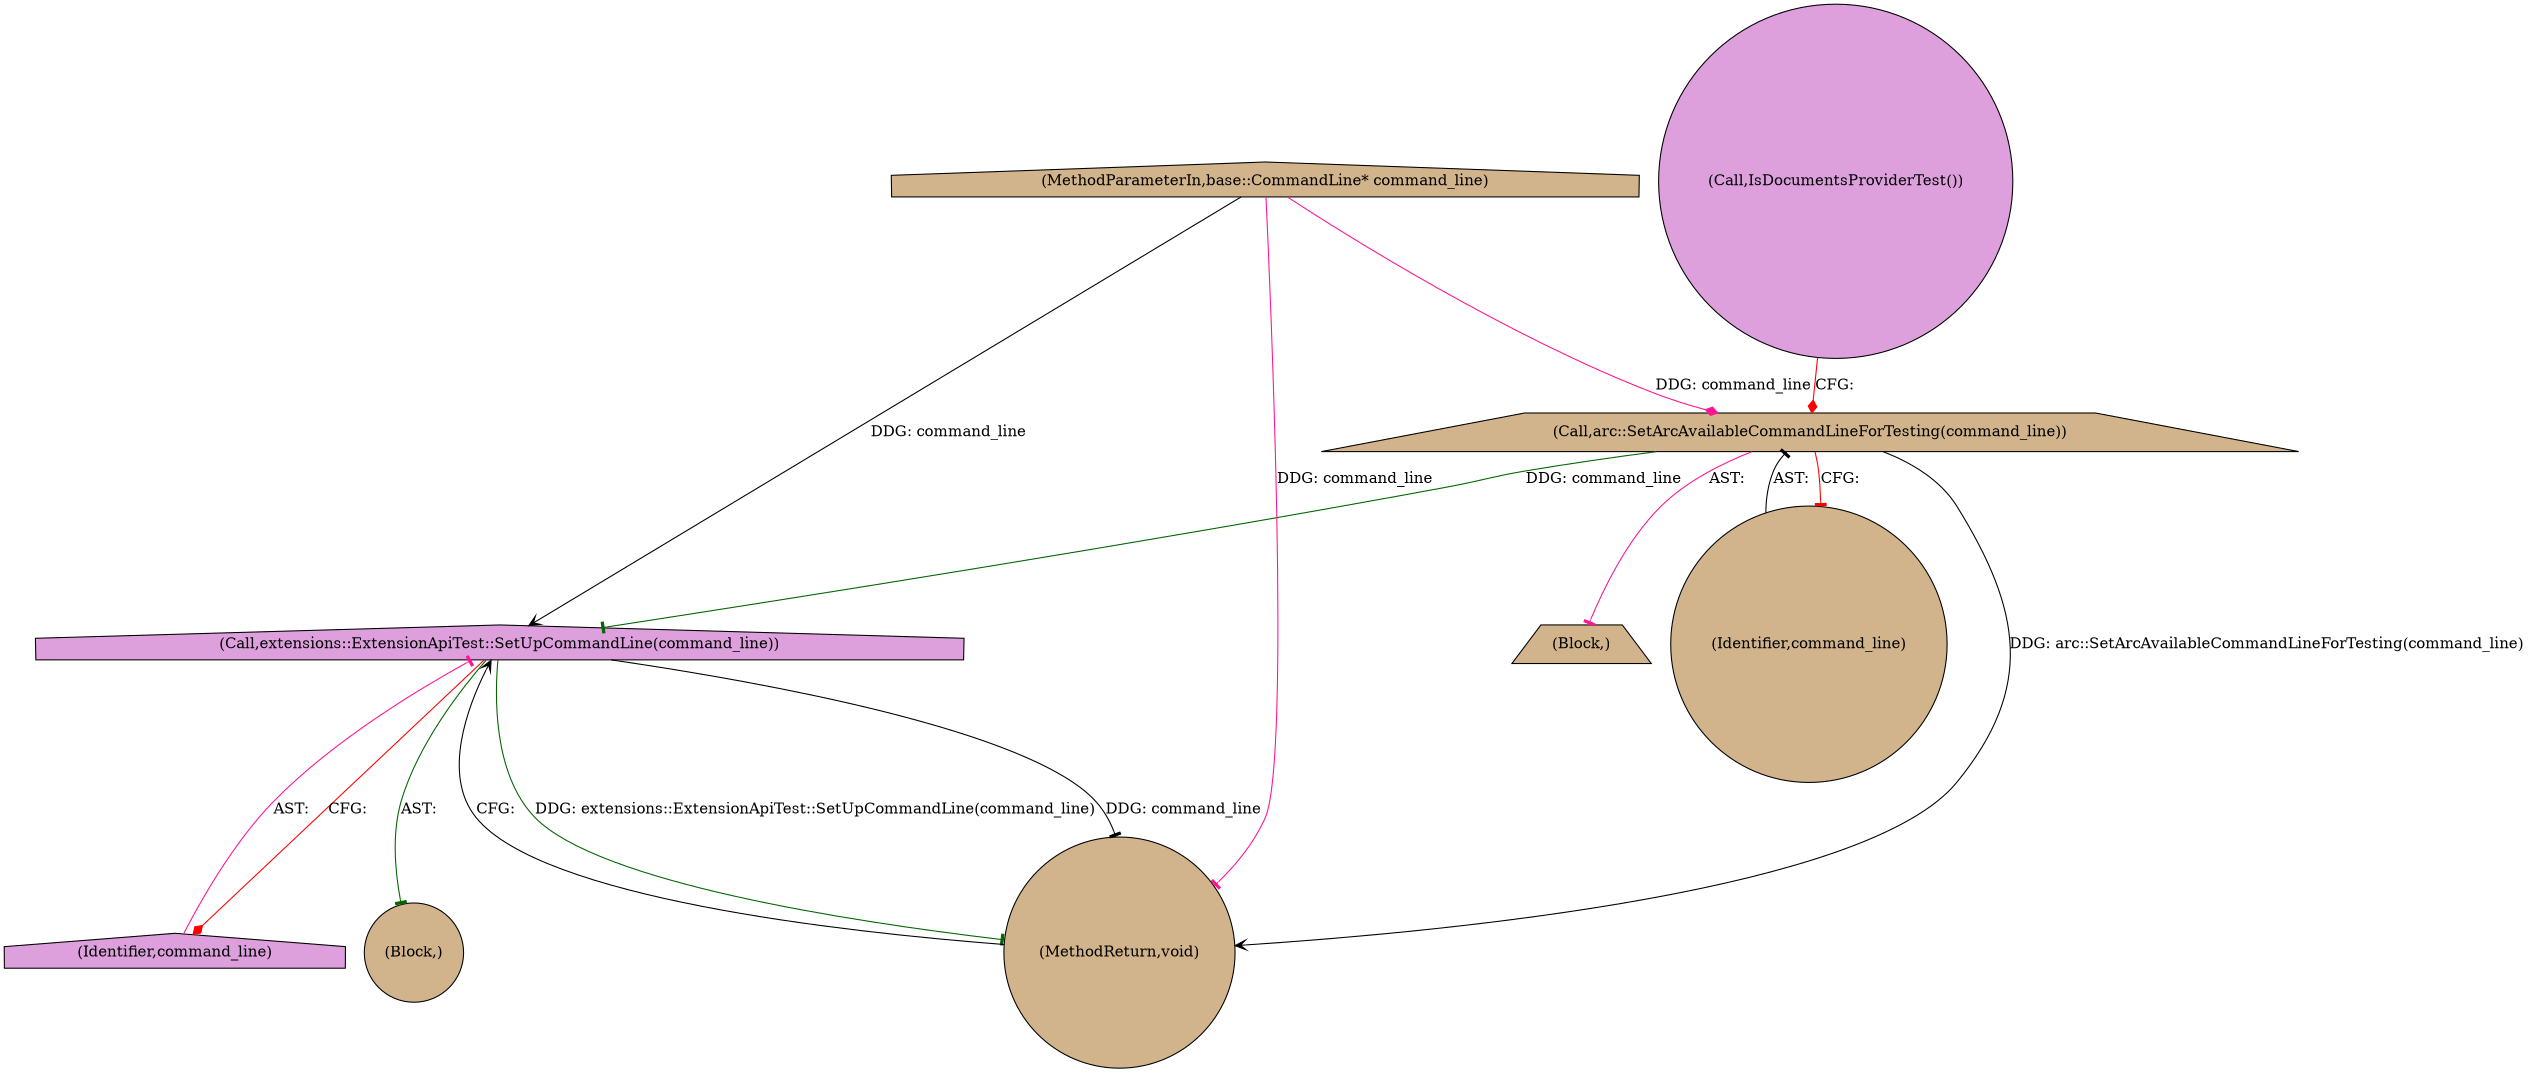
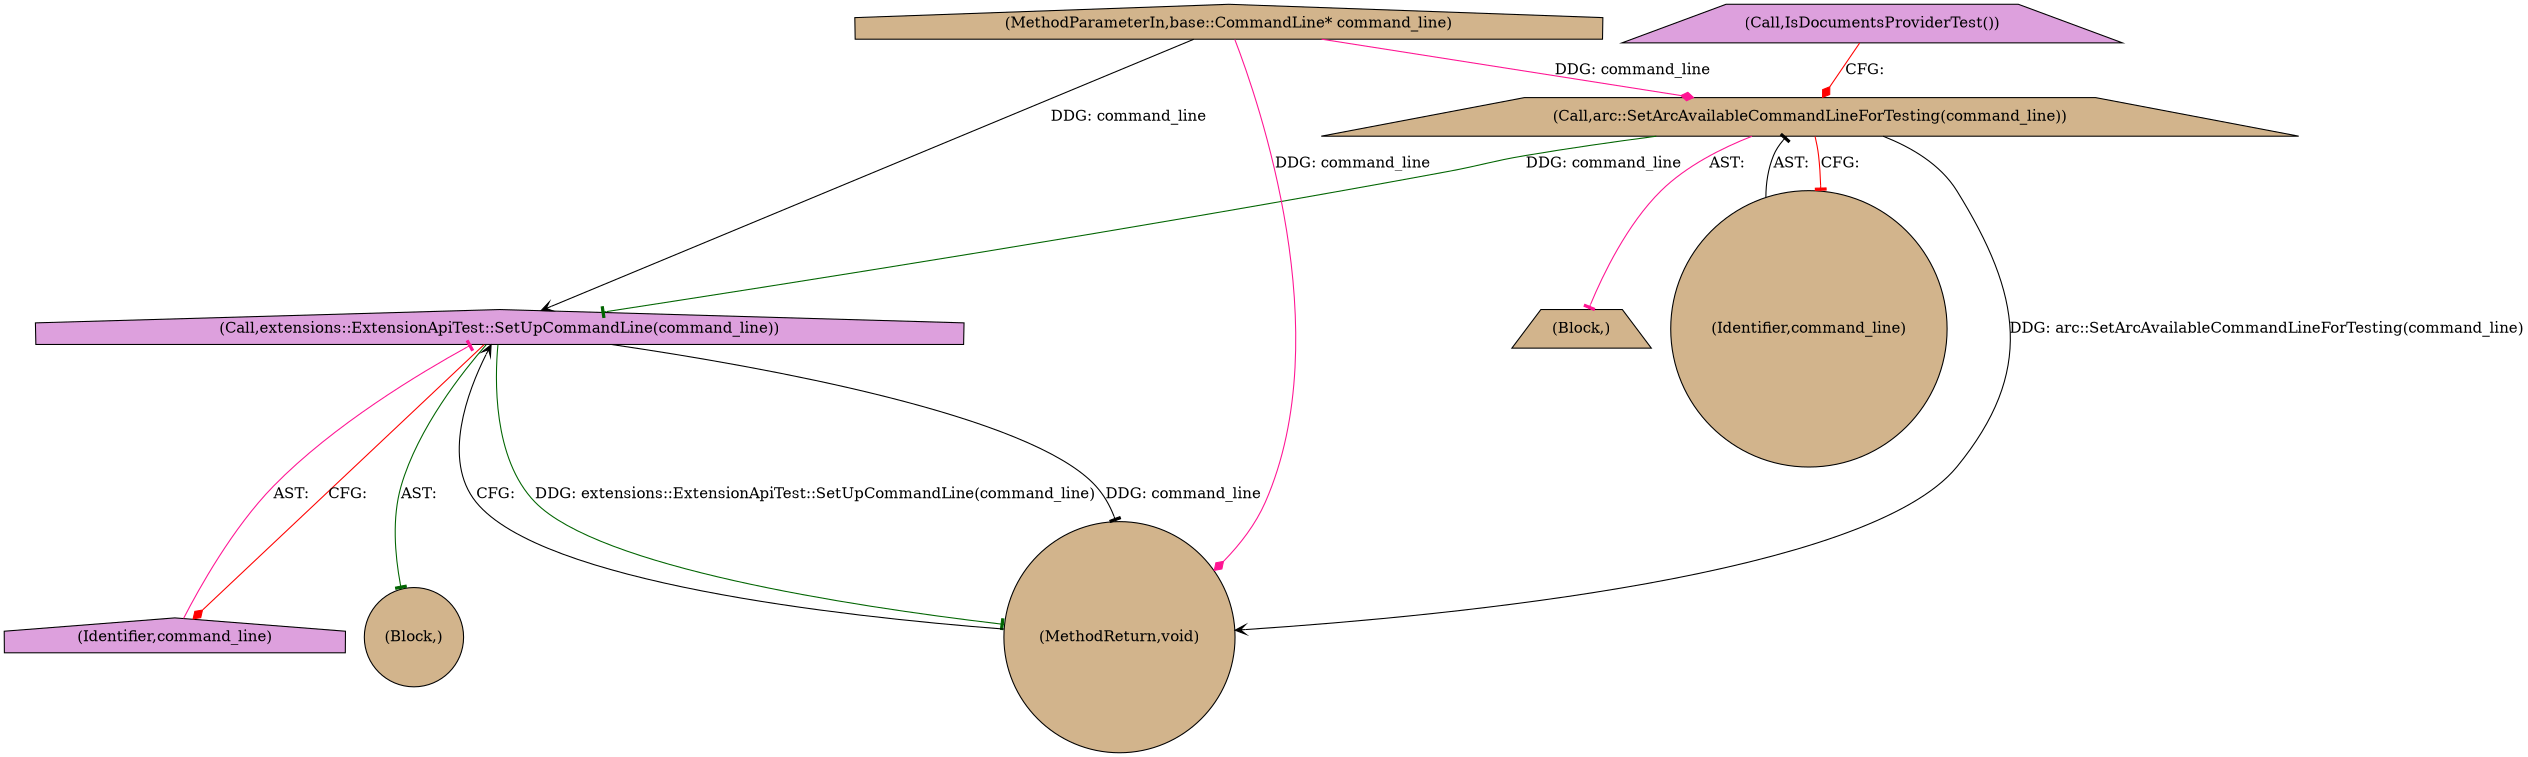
node "(Call,IsDocumentsProviderTest())": shape circle -> trapezium
edge "(MethodParameterIn,base::CommandLine* command_line)" -> "(MethodReturn,void)": arrowhead tee -> diamond
